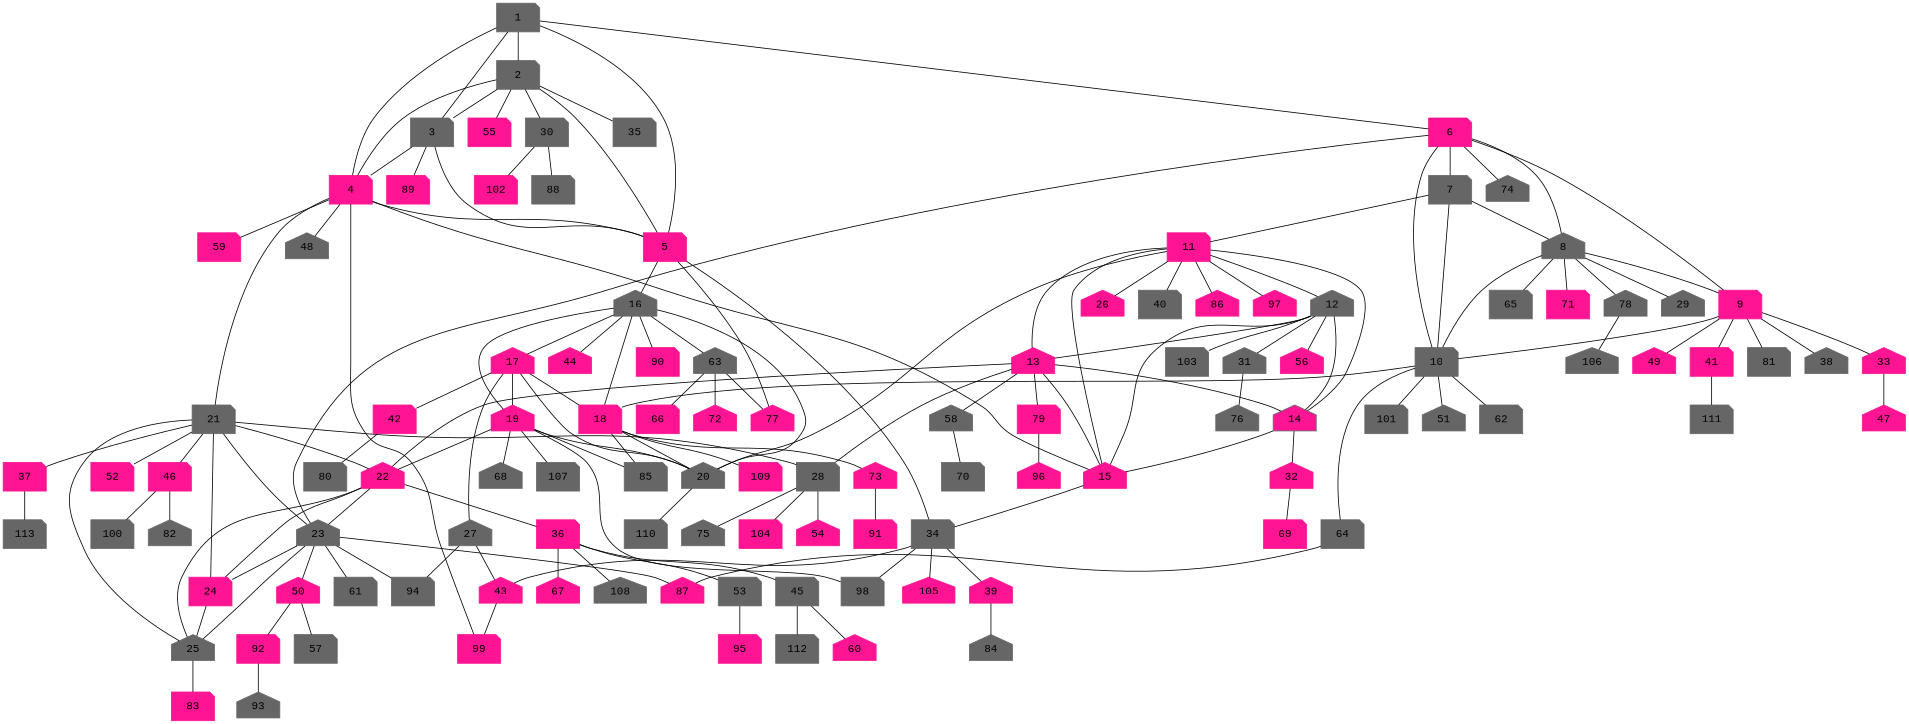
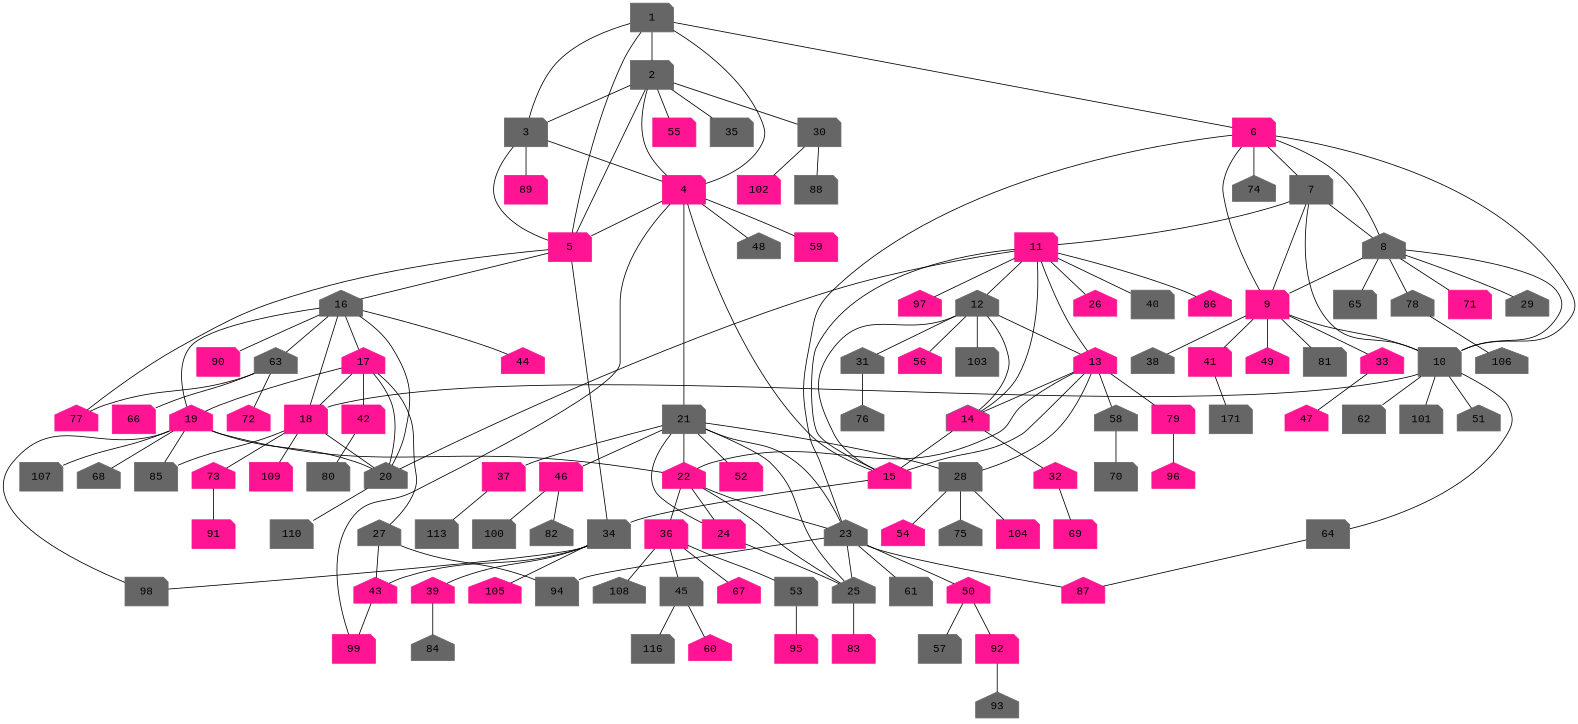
edge "7" -- "9": added
node "111": label "111" -> "171"
edge "23" -- "24": removed
node "112": label "112" -> "116"
